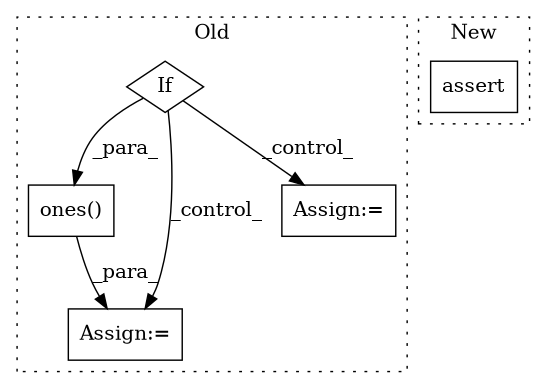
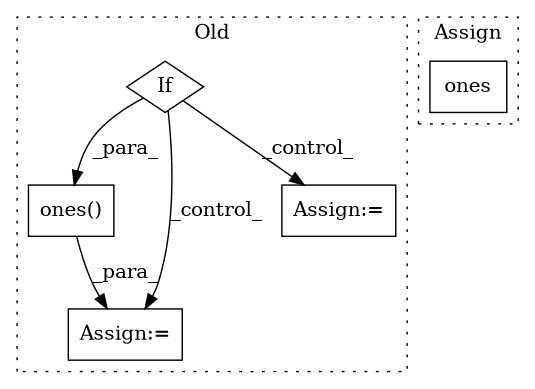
cluster "New": label "New" -> "Assign"
node "assert": label "assert" -> "ones"
